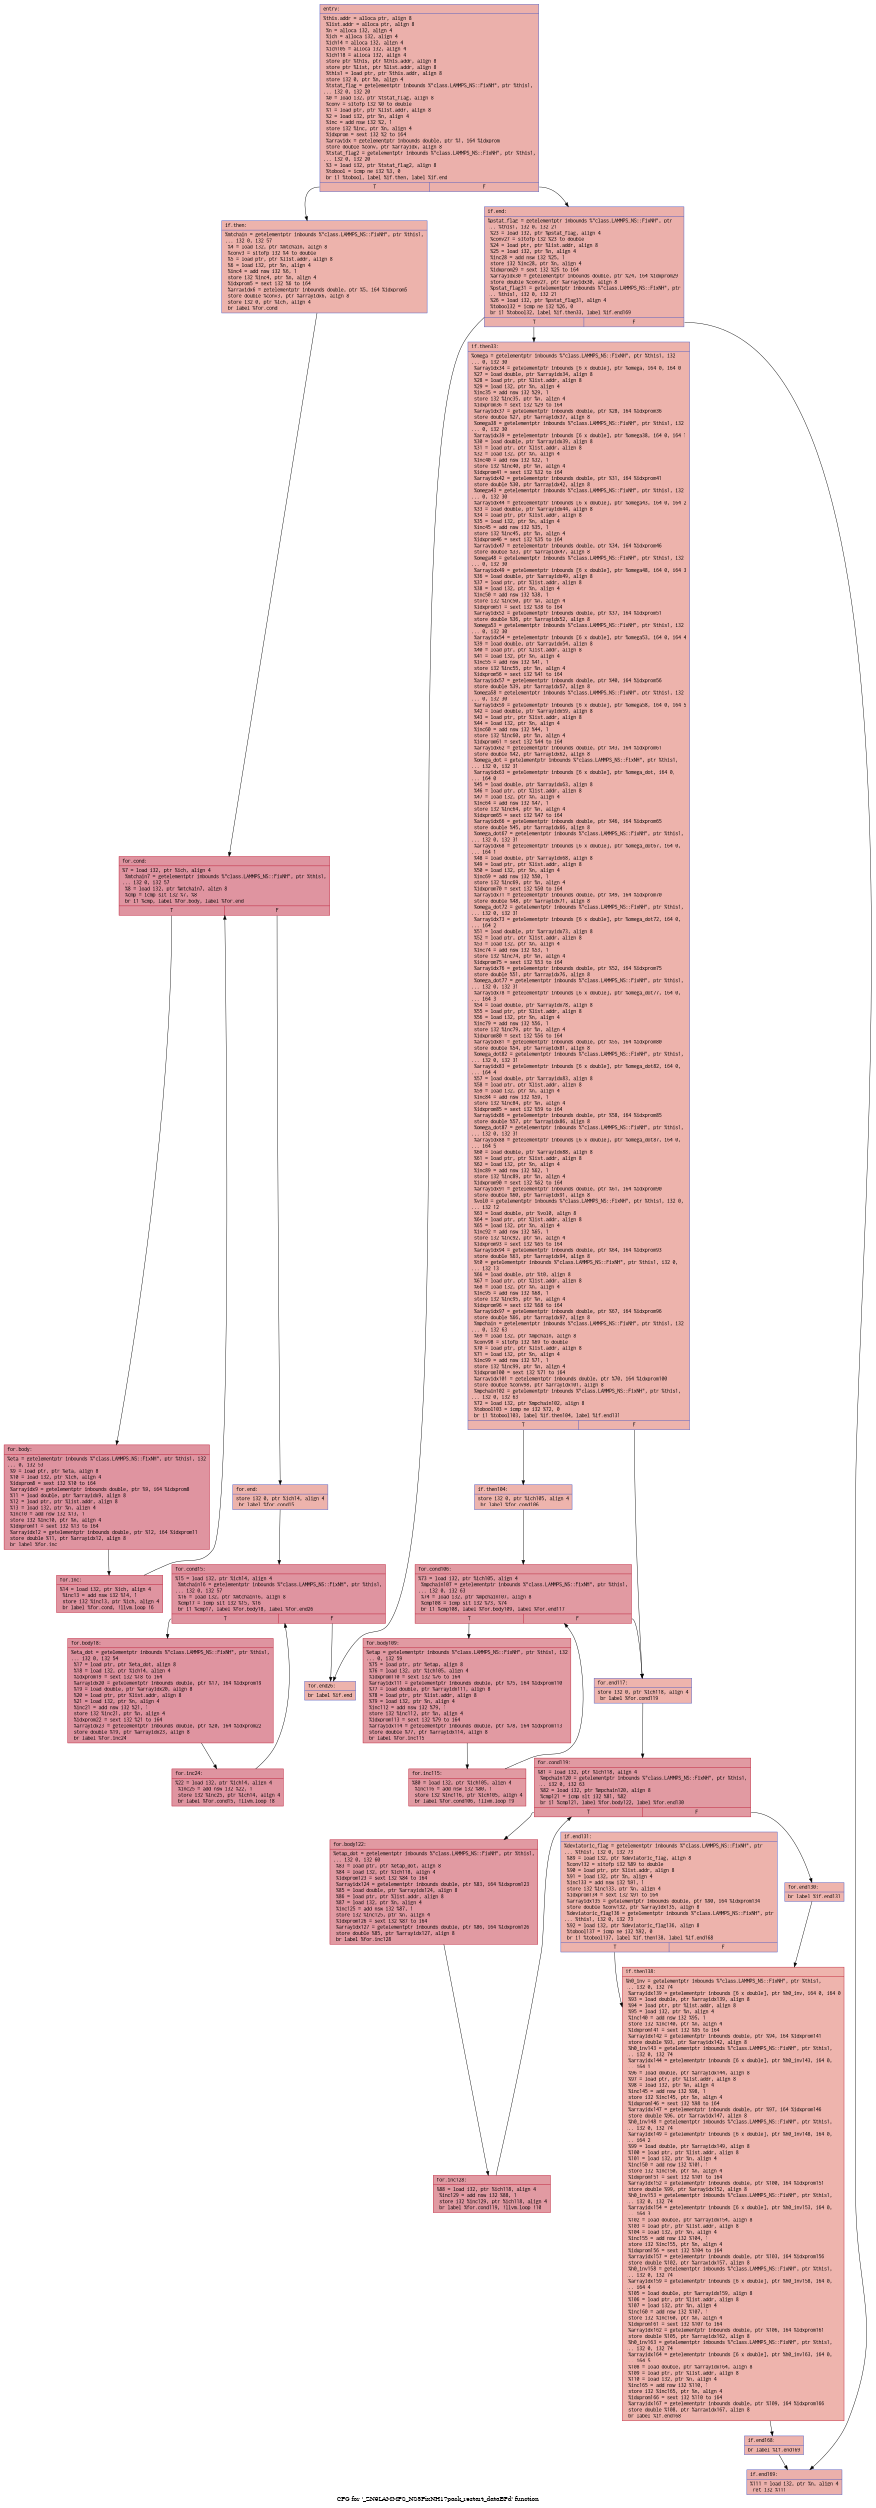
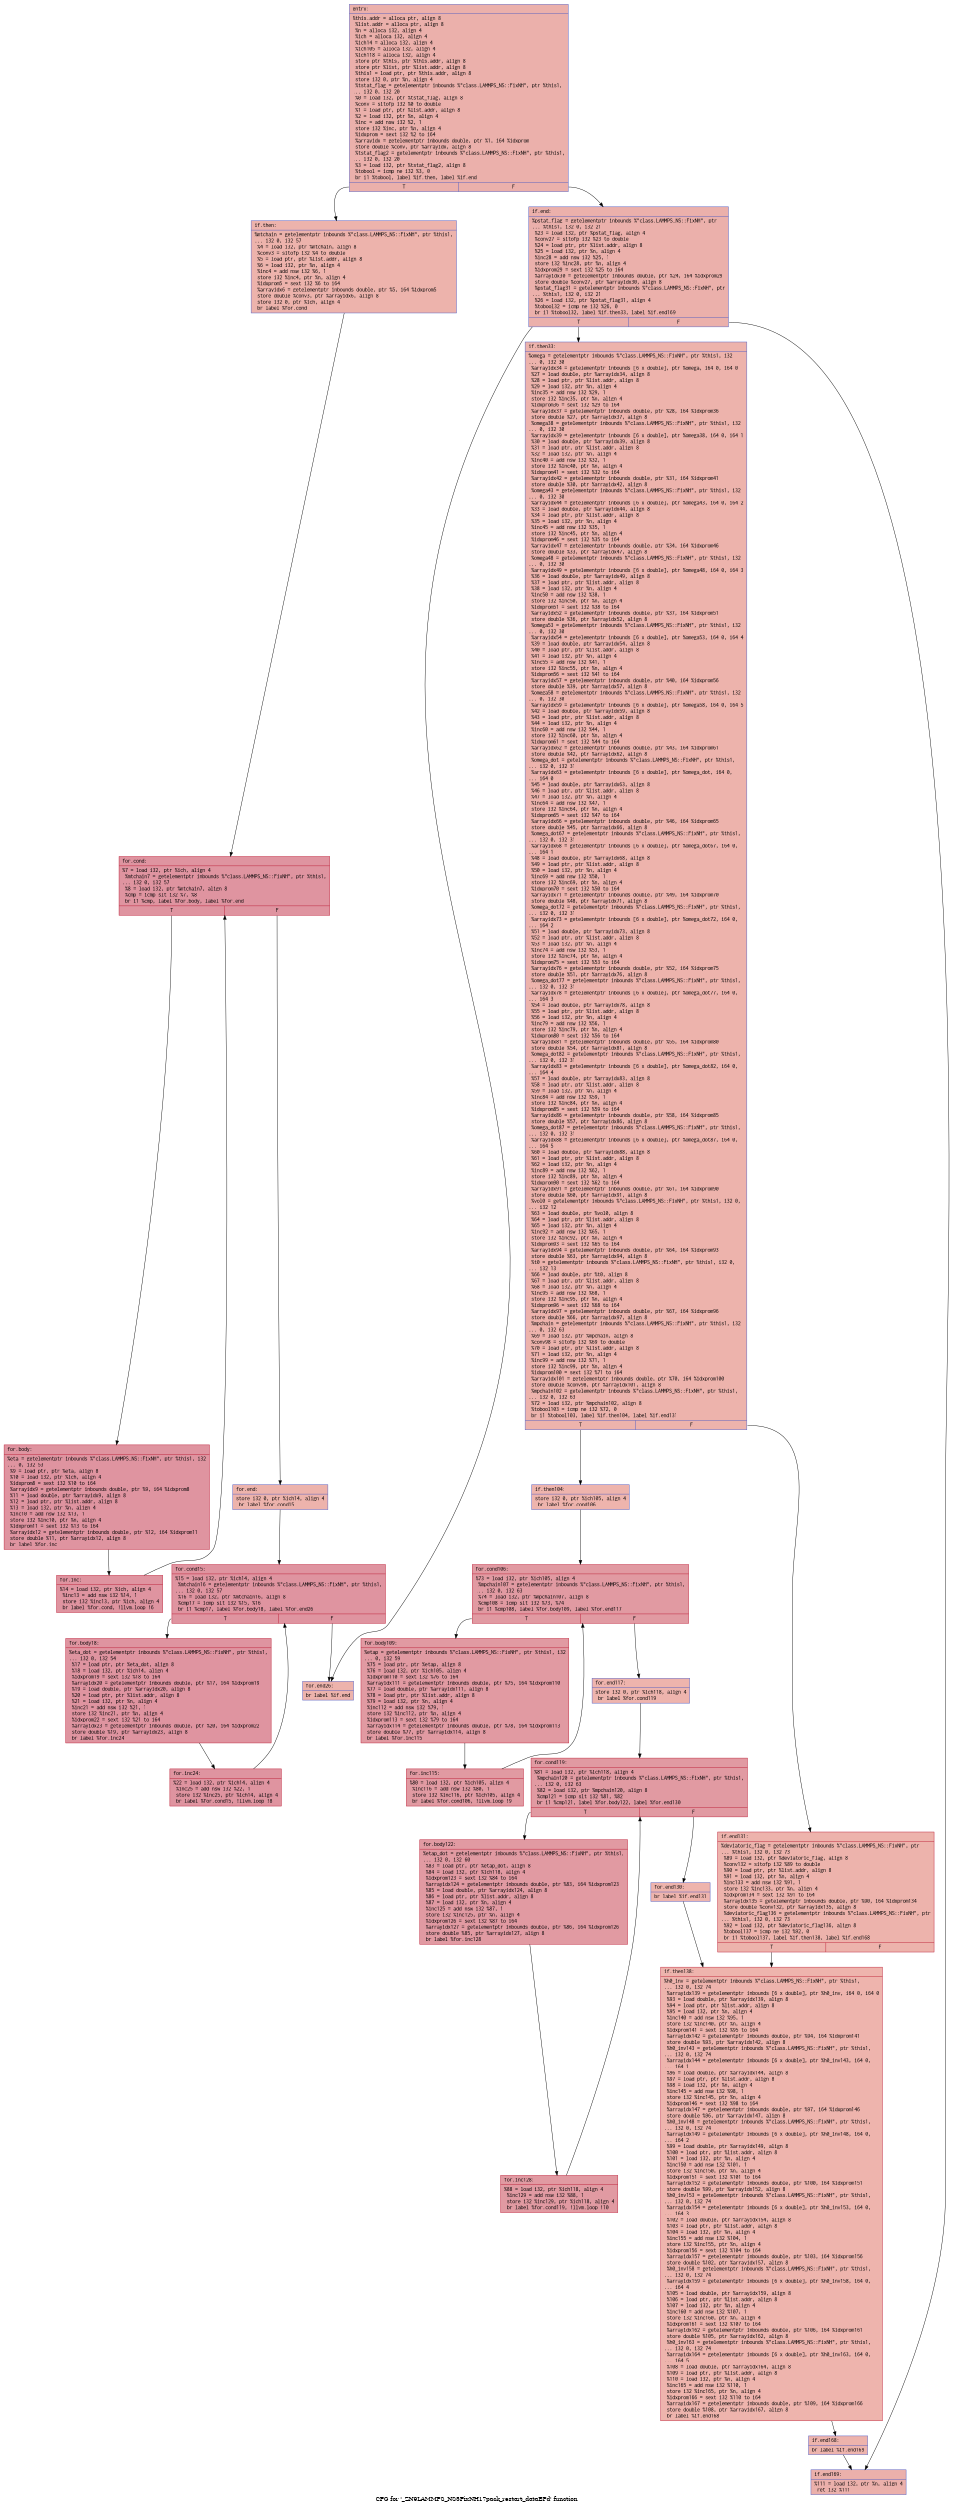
edge "if.then33:" -> "for.end117:": now "if.then33:" -> "if.end131:"
node "if.end131:": color #3d50c3ff -> #b70d28ff
